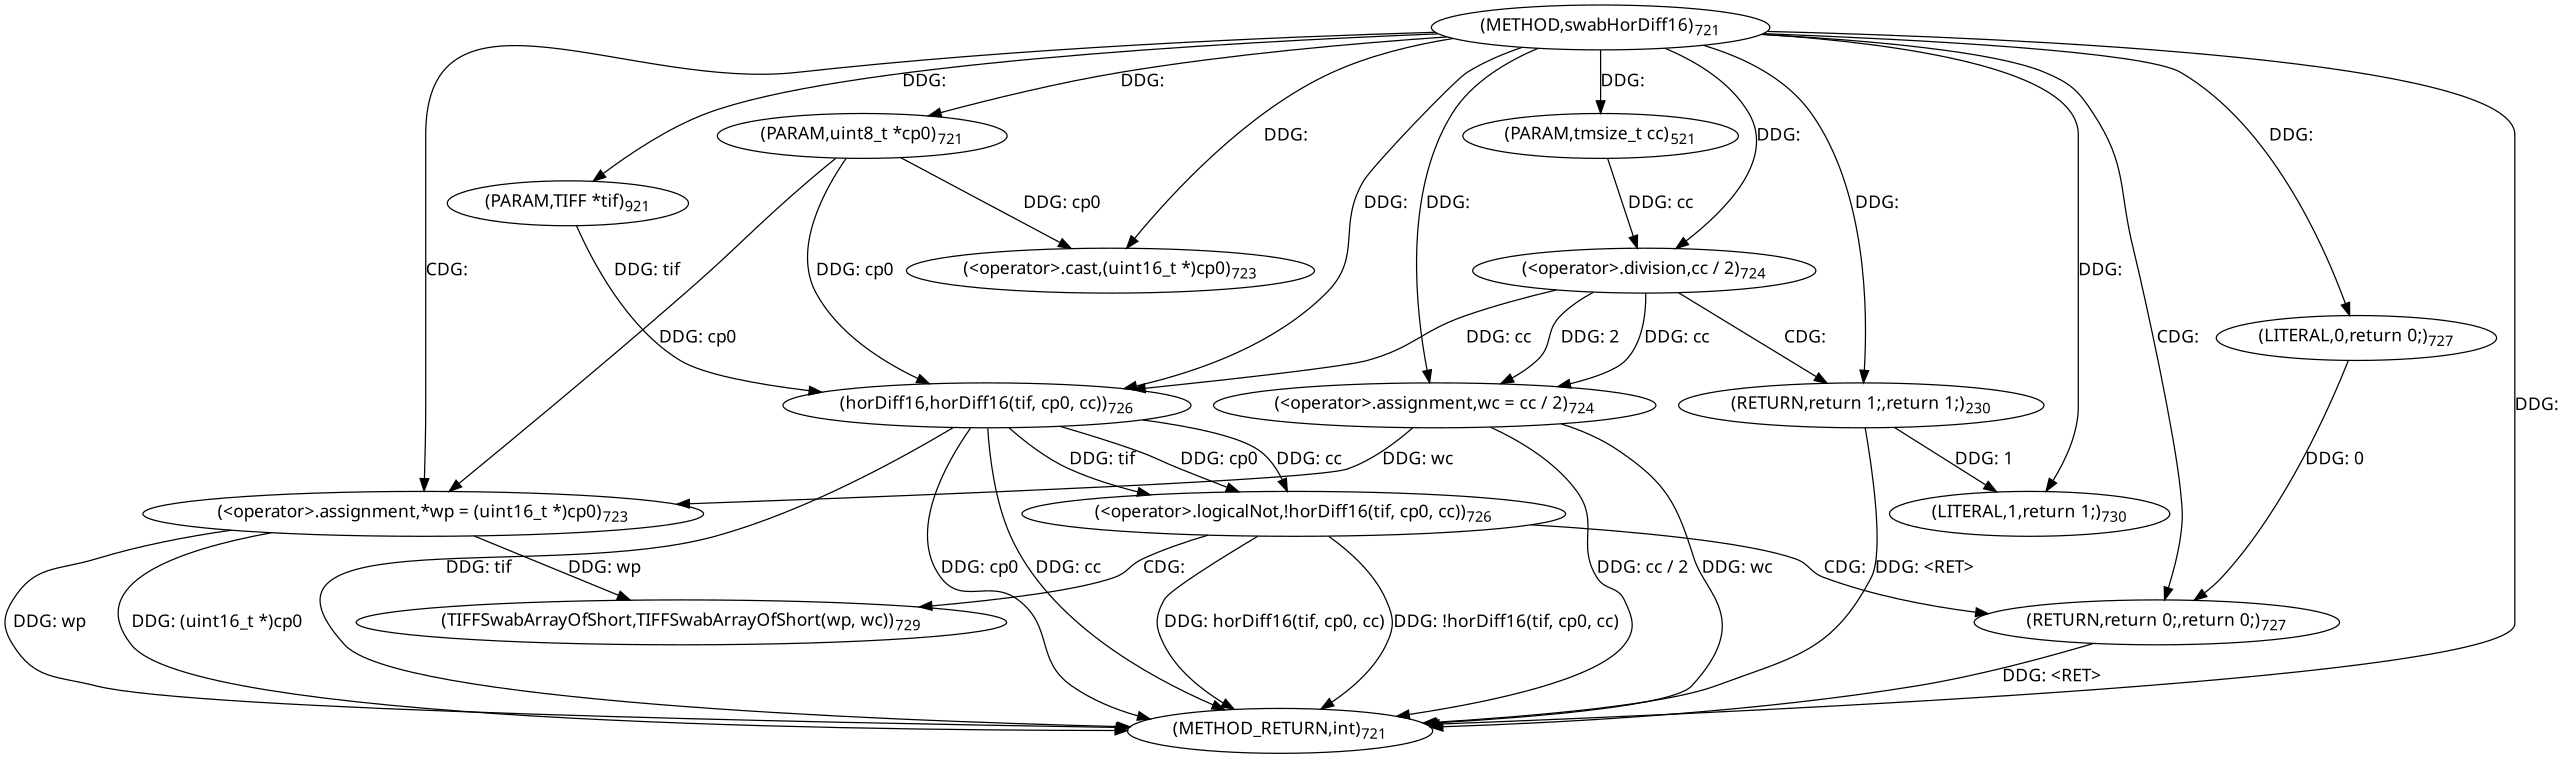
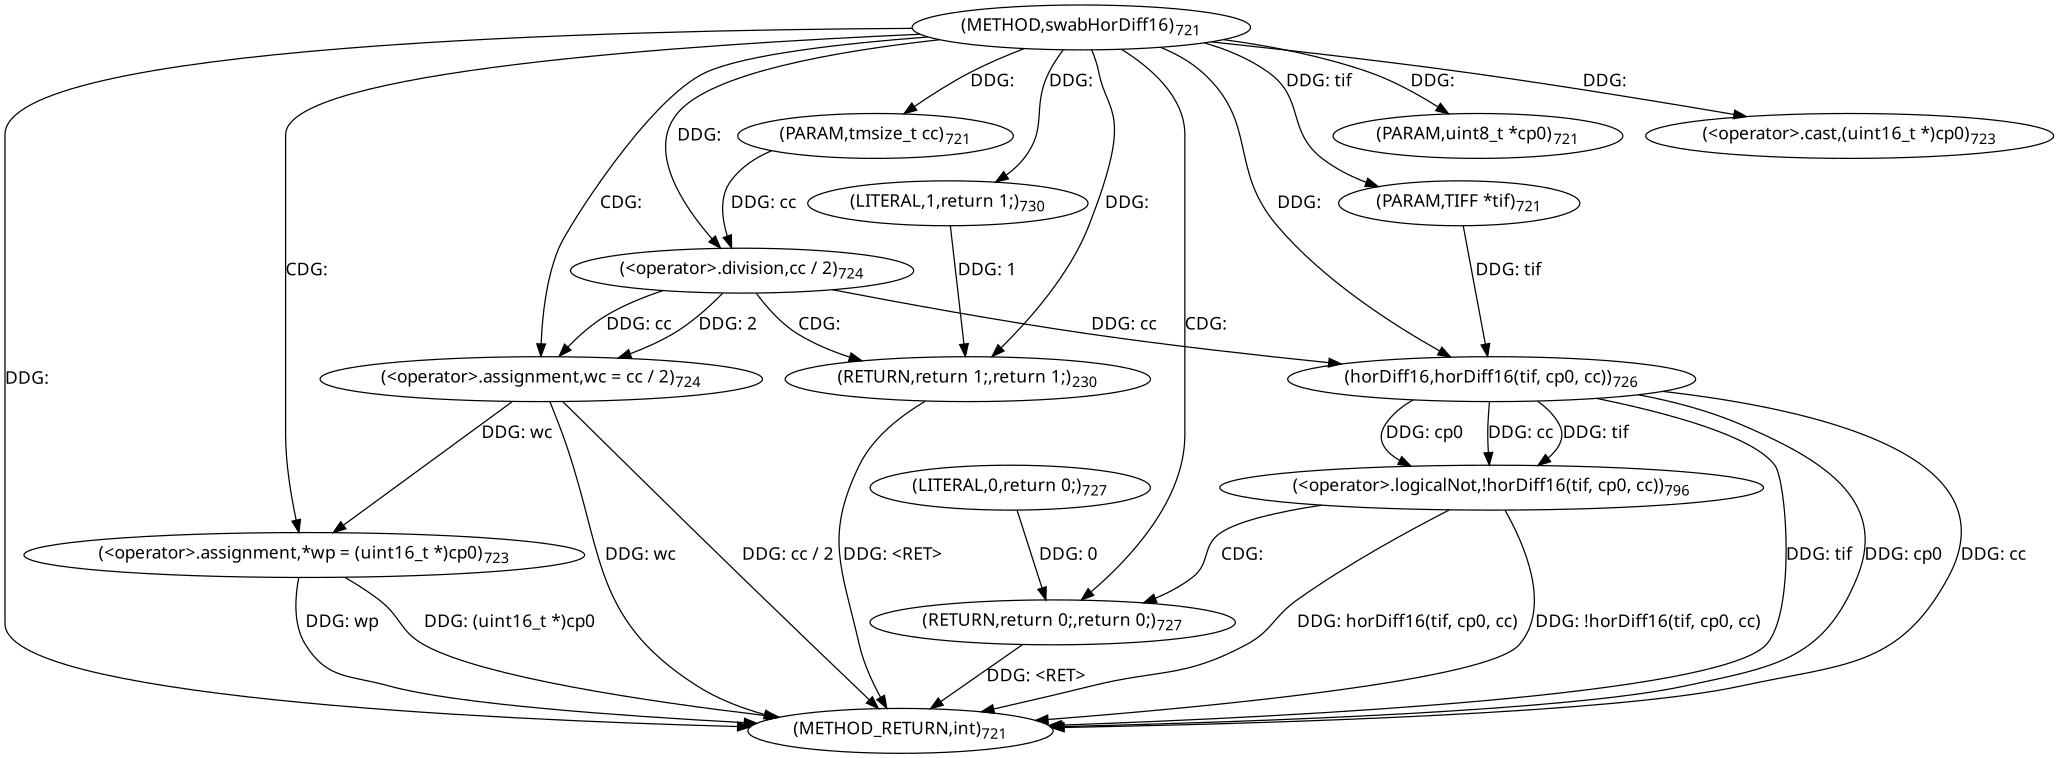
edge "(METHOD,swabHorDiff16)" -> "(LITERAL,0,return 0;)": removed, label "DDG:"
edge "(METHOD,swabHorDiff16)" -> "(PARAM,TIFF *tif)": label "DDG: " -> "DDG: tif"
node "(PARAM,tmsize_t cc)": text "521" -> "721"
edge "(PARAM,uint8_t *cp0)" -> "(<operator>.cast,(uint16_t *)cp0)": removed, label "DDG: cp0"
node "(PARAM,TIFF *tif)": text "921" -> "721"
edge "(METHOD,swabHorDiff16)" -> "(<operator>.assignment,wc = cc / 2)": label "DDG: " -> "CDG: "
edge "(PARAM,uint8_t *cp0)" -> "(horDiff16,horDiff16(tif, cp0, cc))": removed, label "DDG: cp0"
edge "(PARAM,uint8_t *cp0)" -> "(<operator>.assignment,*wp = (uint16_t *)cp0)": removed, label "DDG: cp0"
edge "(RETURN,return 1;,return 1;)" -> "(LITERAL,1,return 1;)": reversed
node "(<operator>.logicalNot,!horDiff16(tif, cp0, cc))": text "726" -> "796"
node "(TIFFSwabArrayOfShort,TIFFSwabArrayOfShort(wp, wc))": removed
